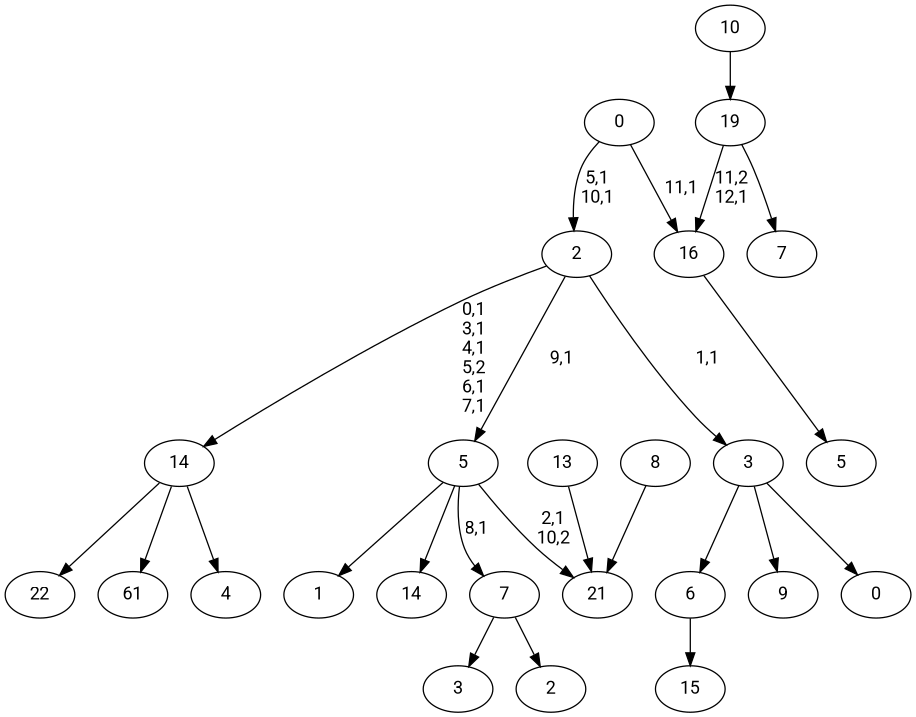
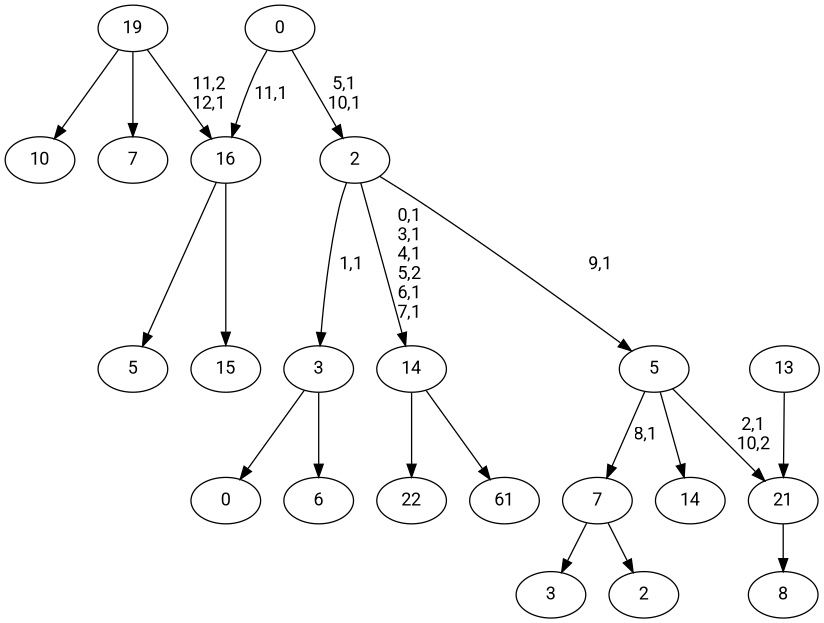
edge "10" -> "19": reversed
edge "8" -> "21": reversed
node "4": removed
node "1": removed
node "9": removed
edge "6" -> "15": now "16" -> "15"
